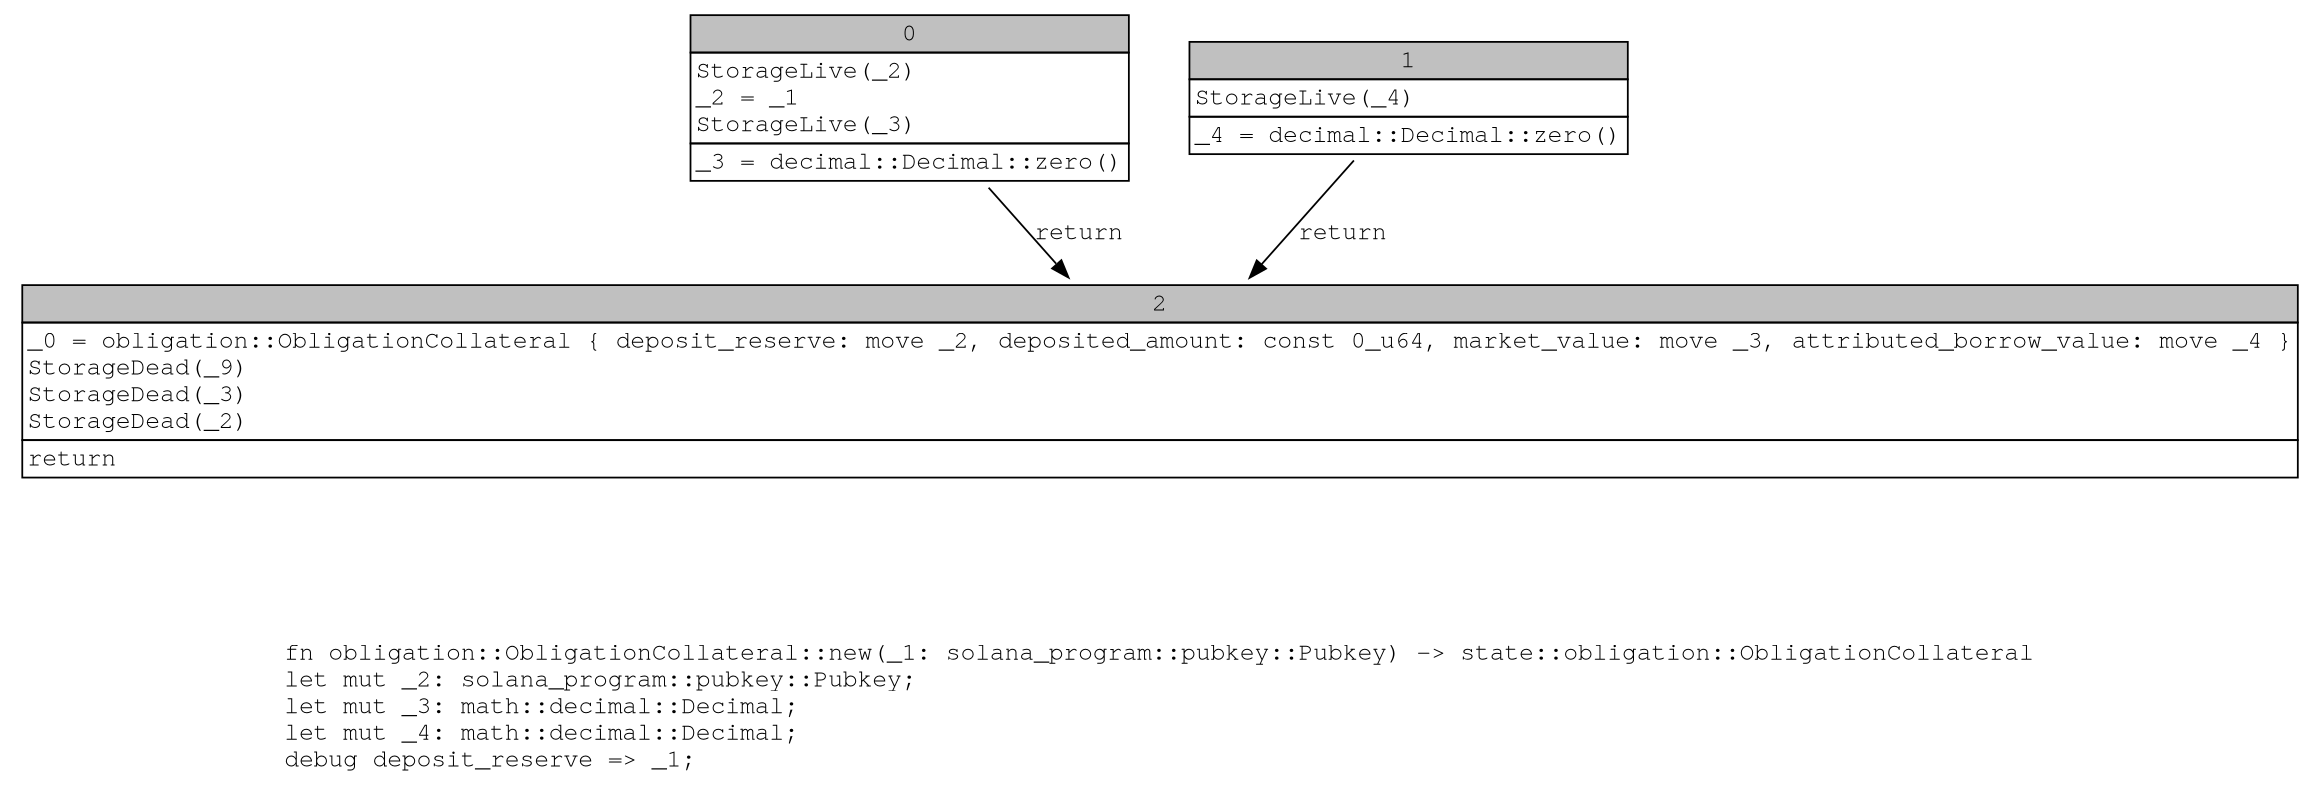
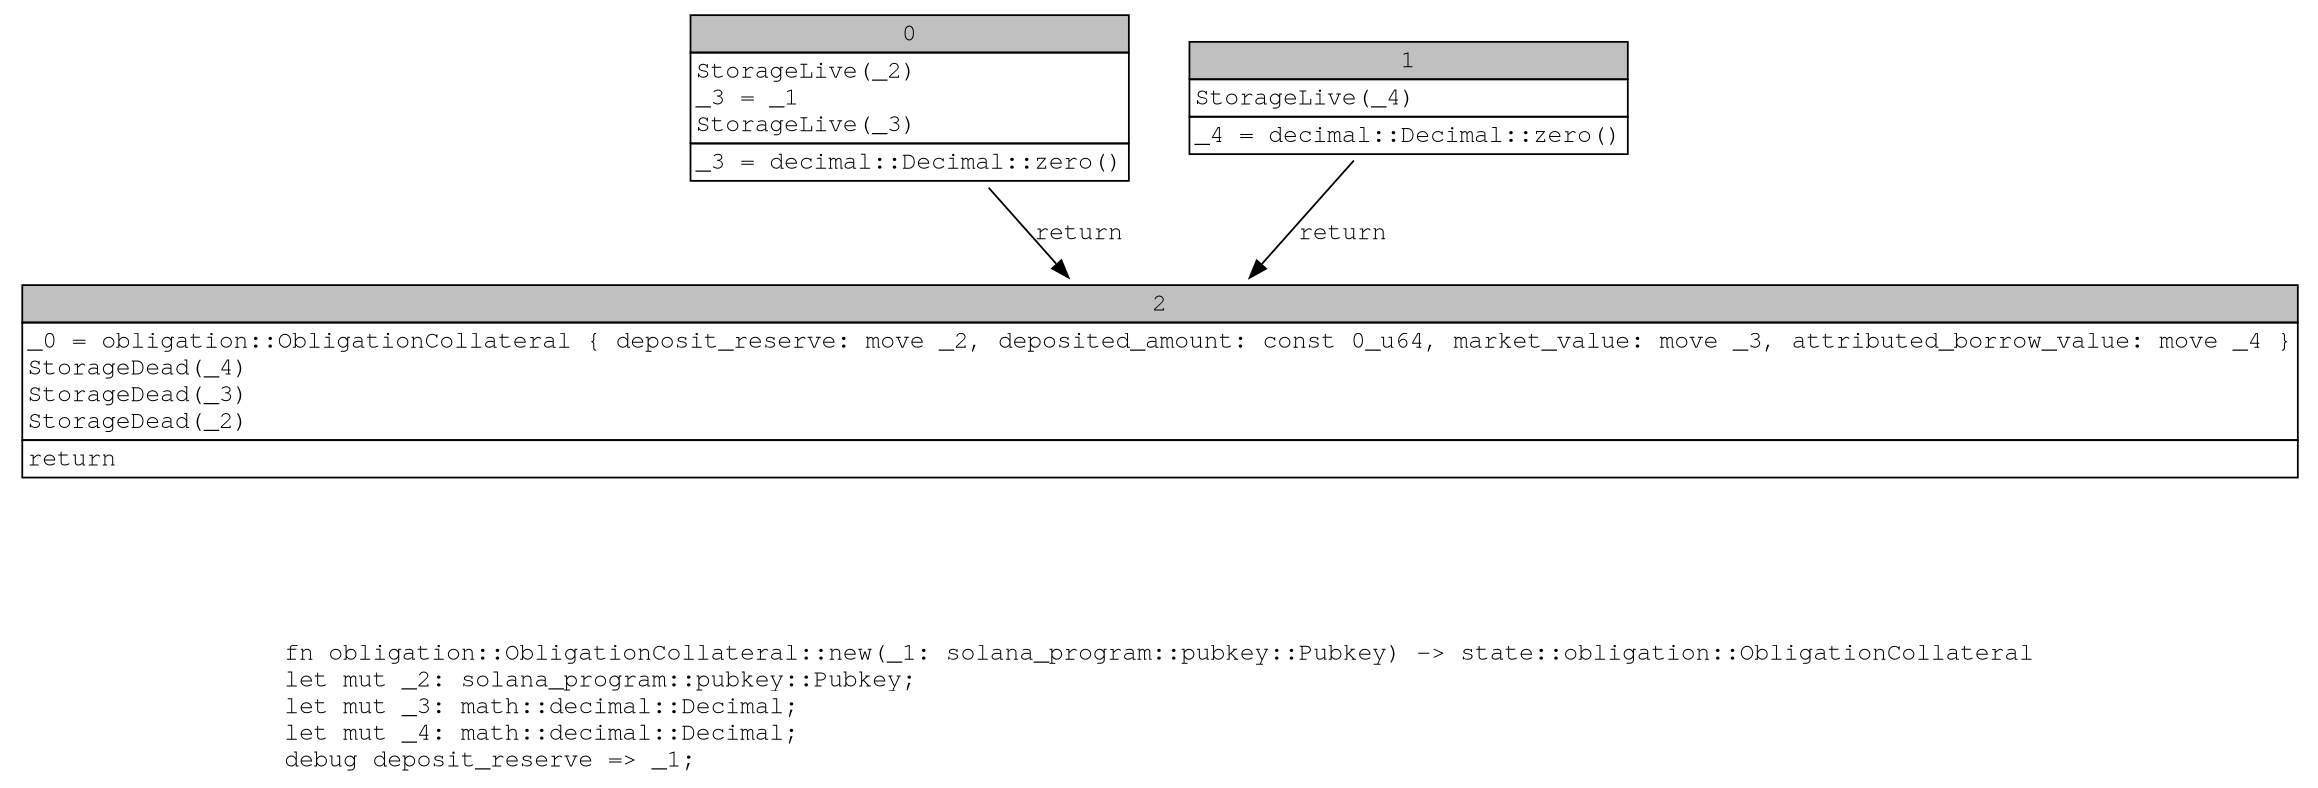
node "0": text "_2 = _1" -> "_3 = _1"
node "2": text "StorageDead(_9)" -> "StorageDead(_4)"
